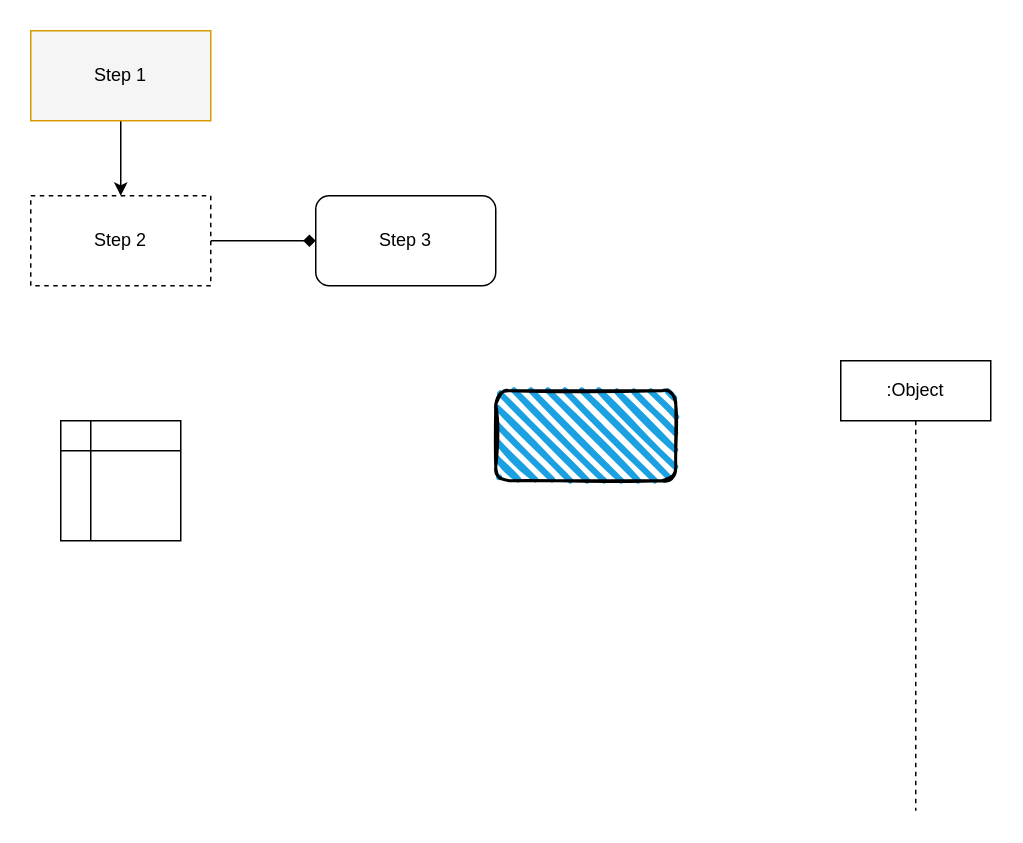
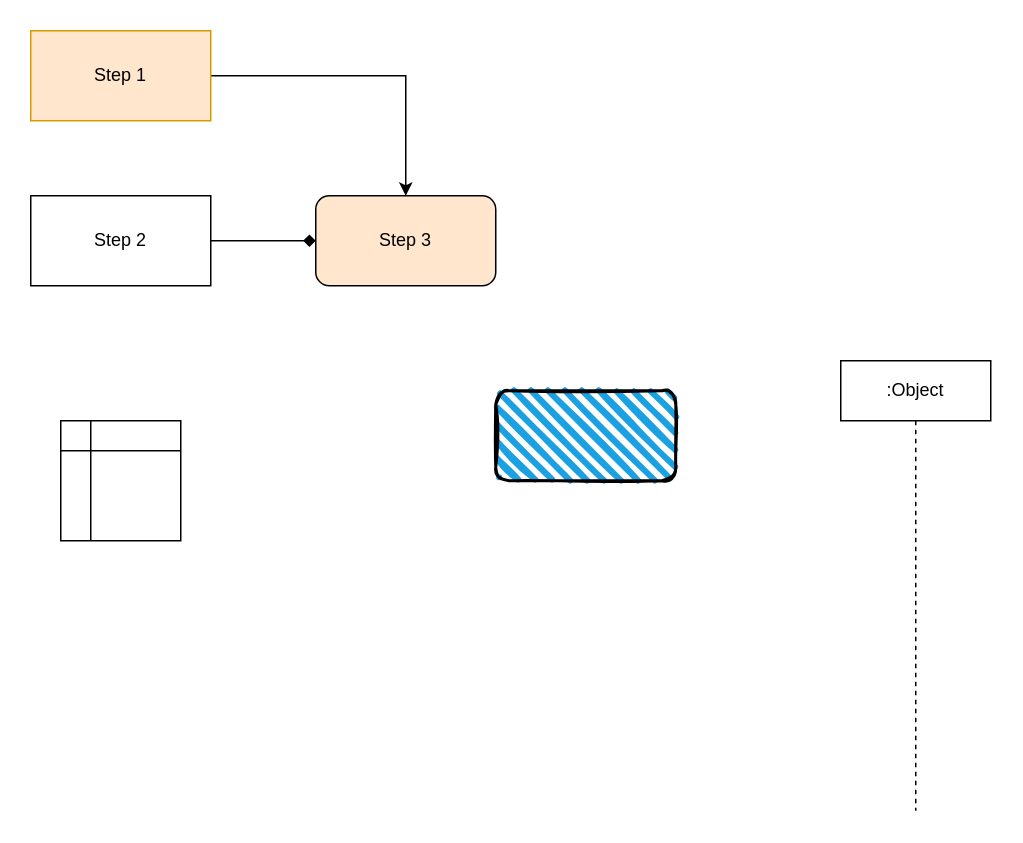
node "Step 1": fillcolor #f5f5f5 -> #ffe6cc
edge "Step 1" -> "Step 2": now "Step 1" -> "Step 3"
node "Step 2": style dashed -> solid
node "Step 3": fillcolor #ffffff -> #ffe6cc
